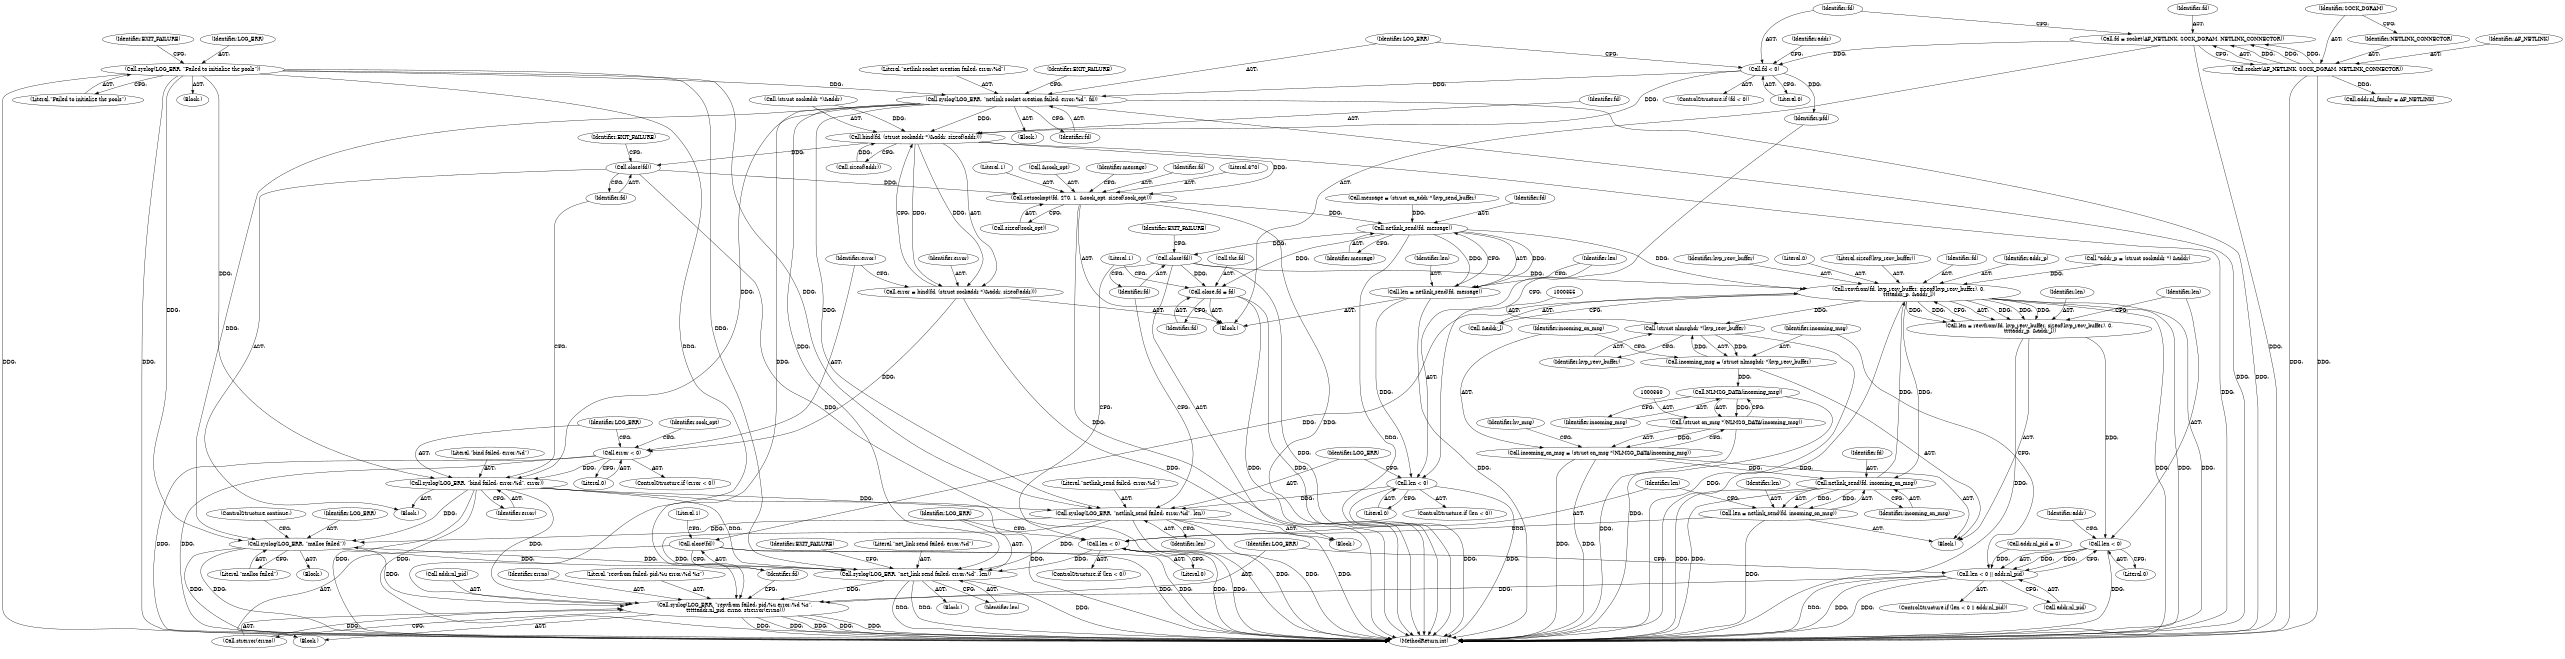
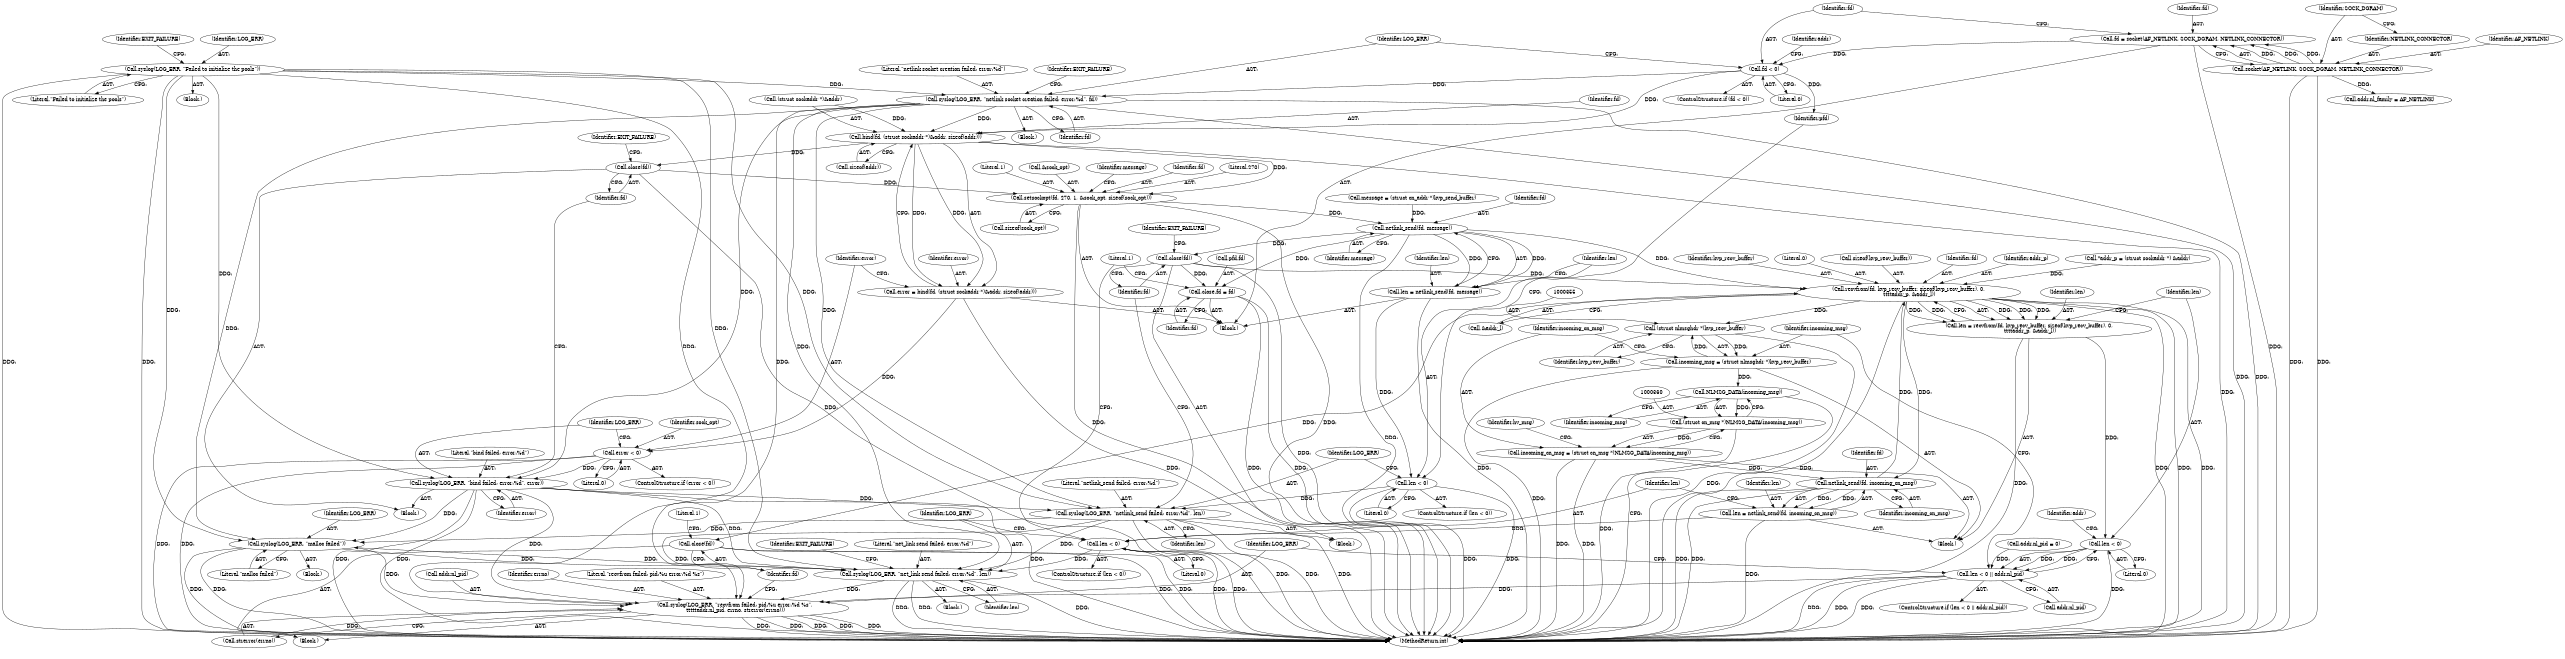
edge "(Call,sizeof(addr))" -> "(Call,bind(fd, (struct sockaddr *)&addr, sizeof(addr)))": label "DDG: " -> "AST: "
node "(Literal,670)": label "(Literal,670)" -> "(Literal,270)"
node "(Call,the.fd)": label "(Call,the.fd)" -> "(Call,pfd.fd)"
node "(Literal,sizeof(kvp_recv_buffer))": label "(Literal,sizeof(kvp_recv_buffer))" -> "(Call,sizeof(kvp_recv_buffer))"
edge "(Identifier,sock_opt)" -> "(Call,error < 0)": label "CFG: " -> "AST: "
edge "(Call,incoming_msg = (struct nlmsghdr *)kvp_recv_buffer)" -> "(MethodReturn,int)": added, label "DDG:"
node "(ControlStructure,continue;)": removed
edge "(Call,NLMSG_DATA(incoming_msg))" -> "(MethodReturn,int)": label "DDG: " -> "CFG: "
